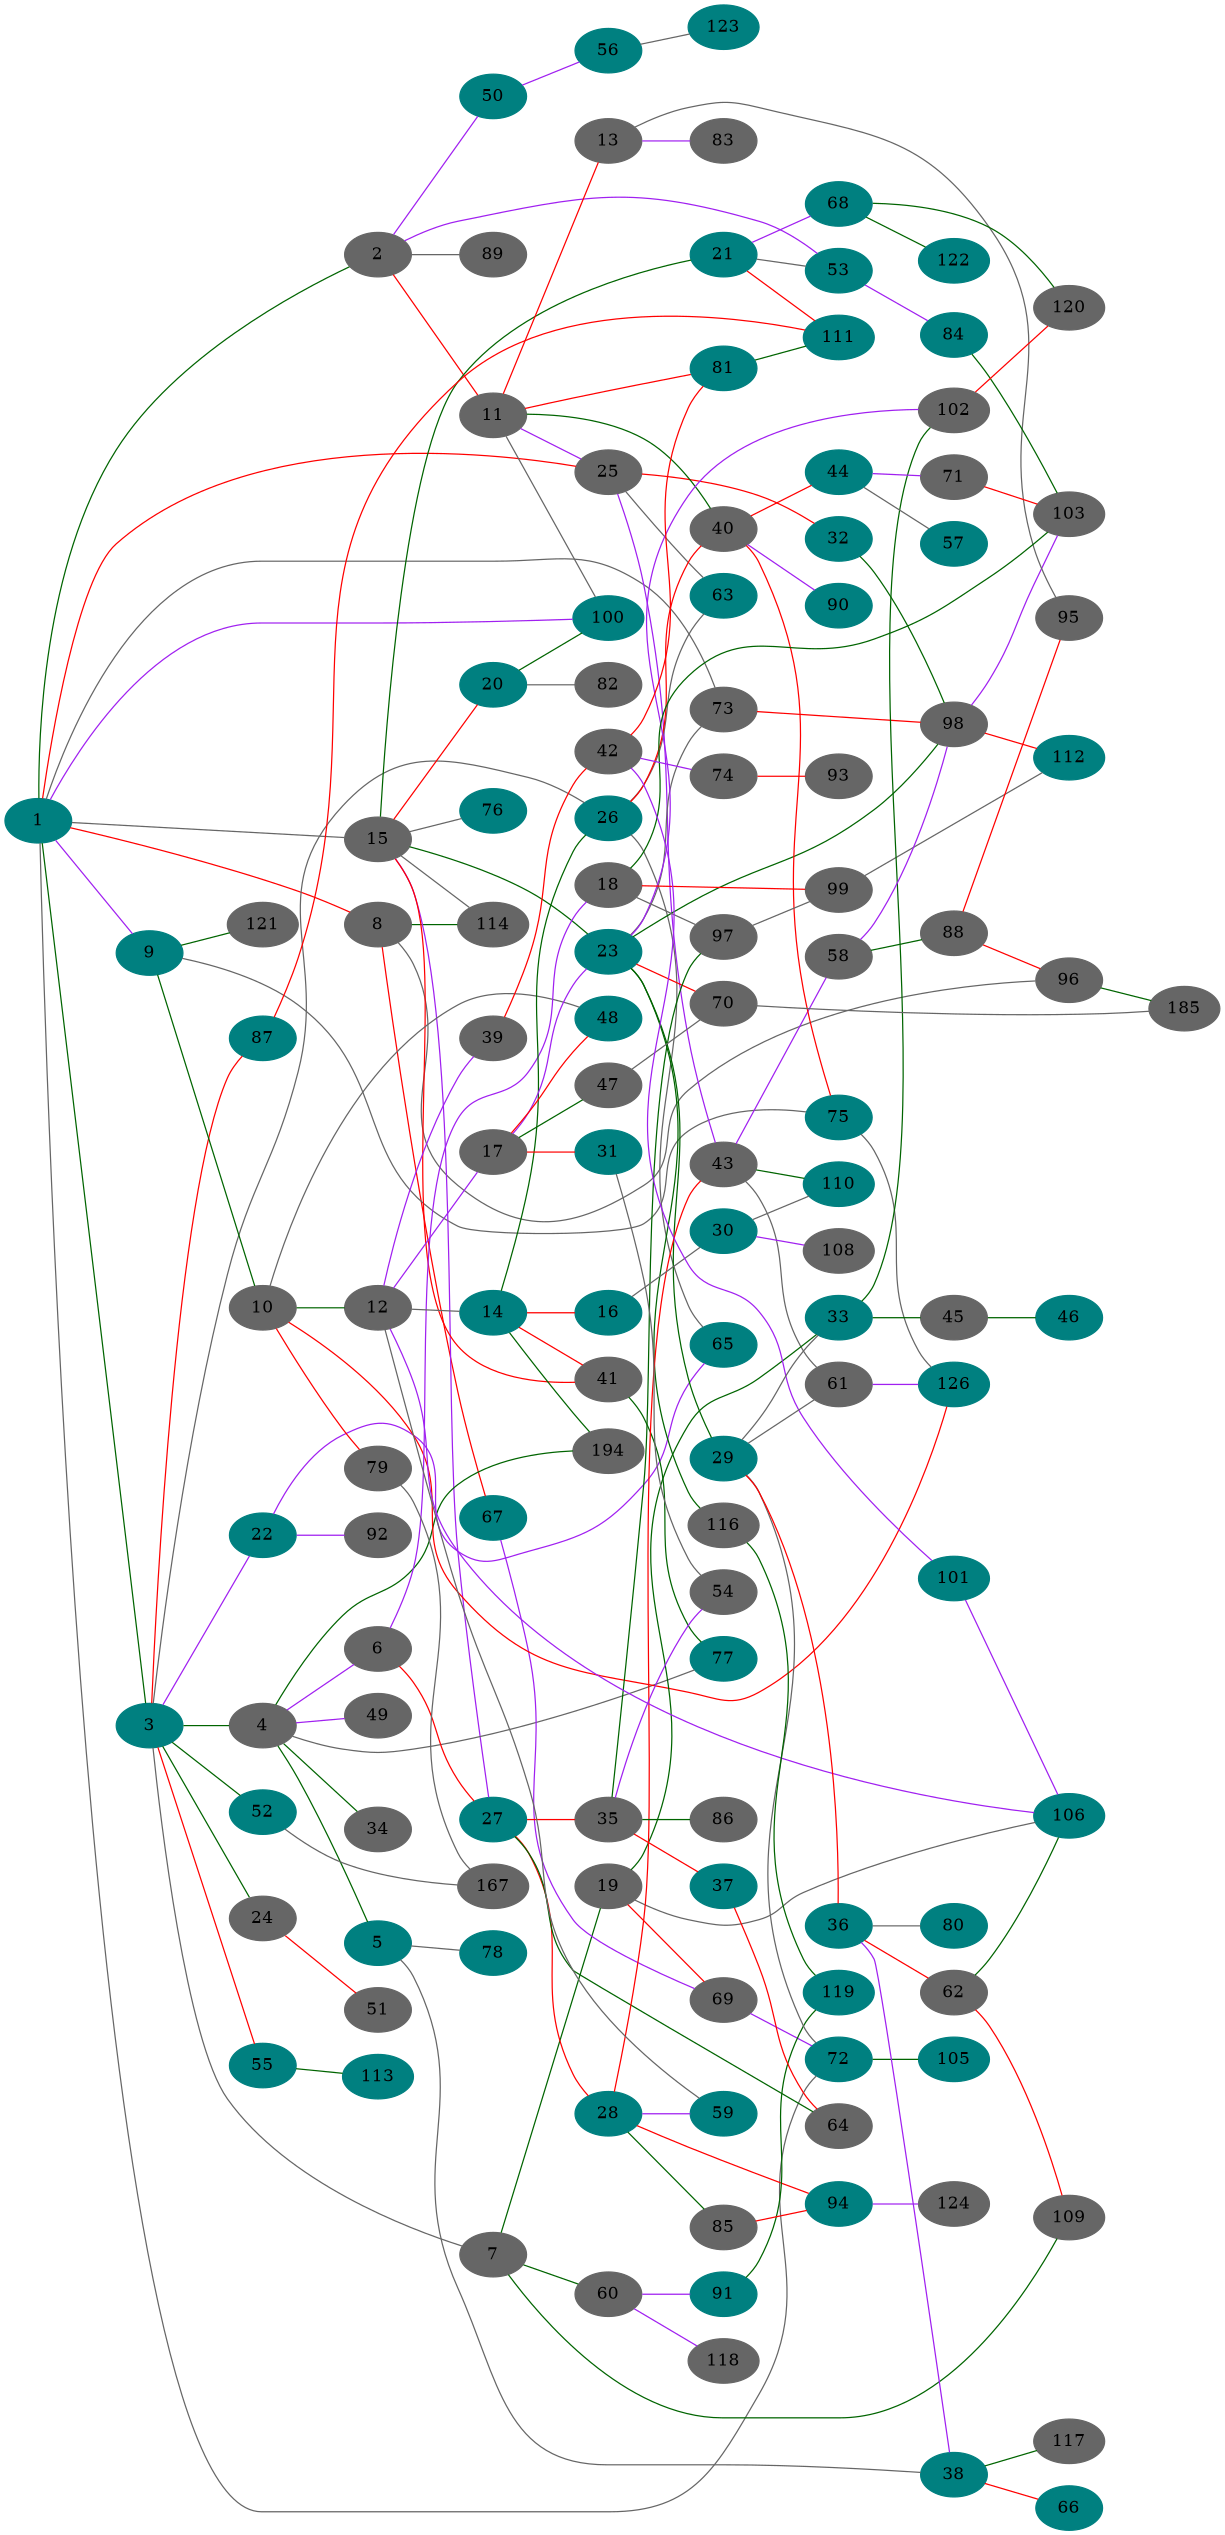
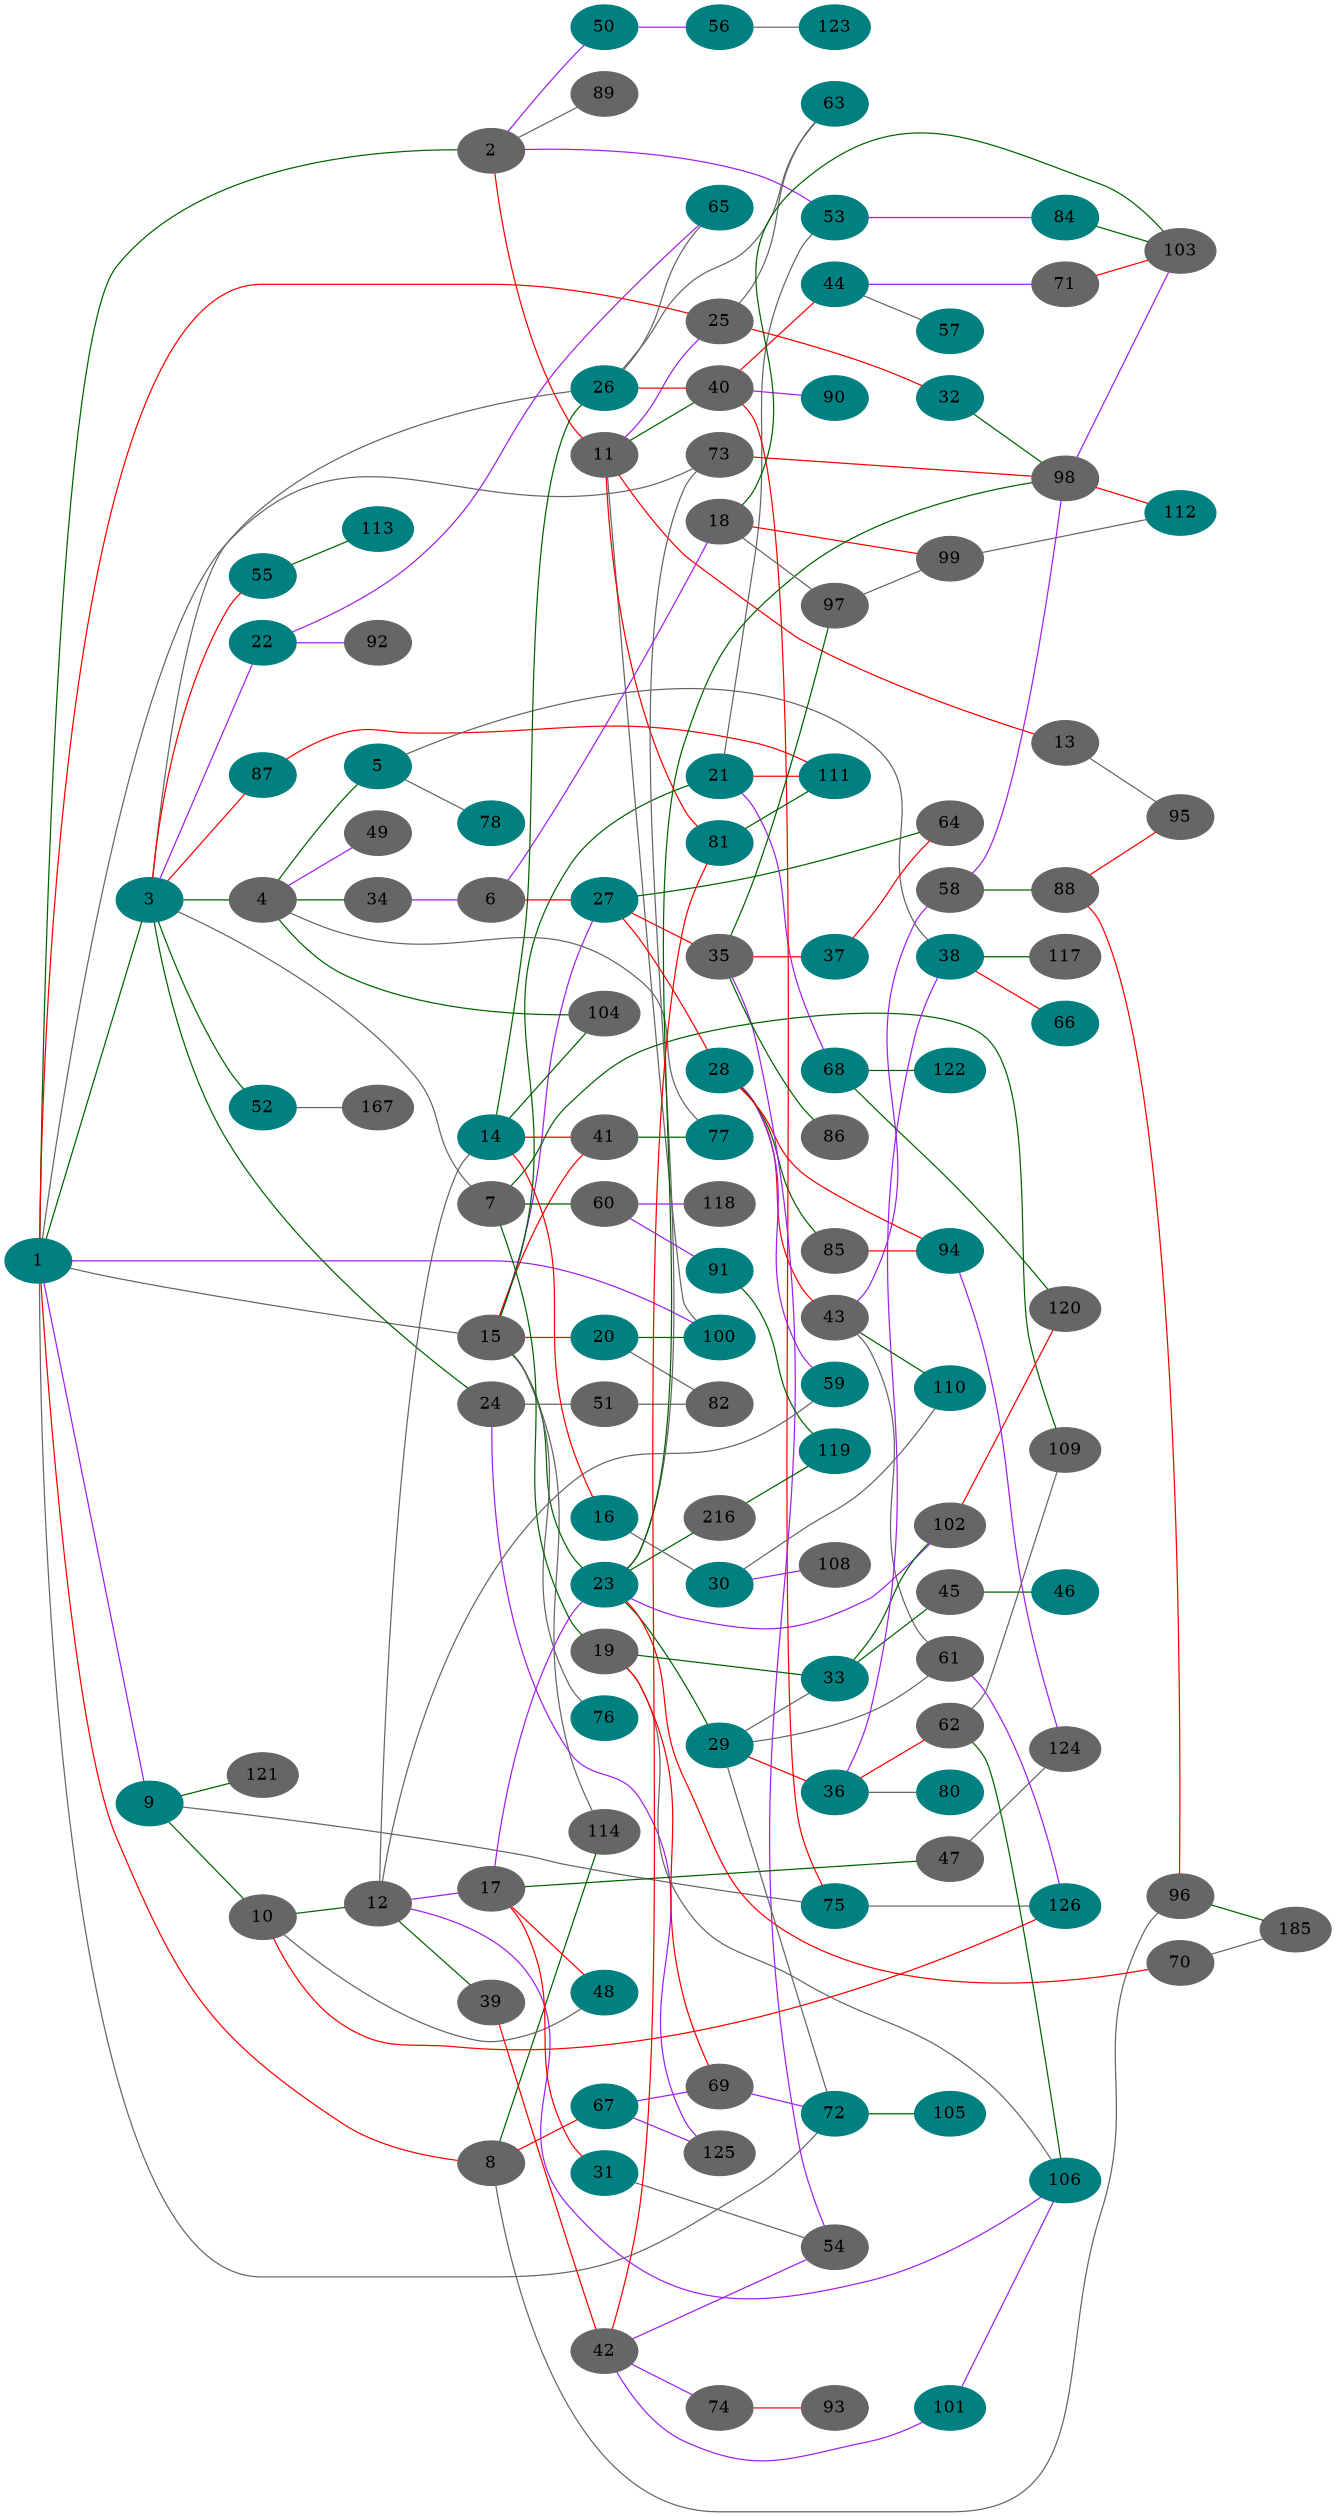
node "83": removed
edge "25" -- "43": removed
edge "70" -- "47": now "124" -- "47"
edge "39" -- "12": color purple -> darkgreen
edge "51" -- "82": added
node "194": label "194" -> "104"
node "79": removed
node "116": label "116" -> "216"
edge "6" -- "4": now "6" -- "34"
edge "24" -- "51": color red -> gray40
edge "62" -- "109": color red -> gray40
node "125": added
edge "54" -- "42": added
